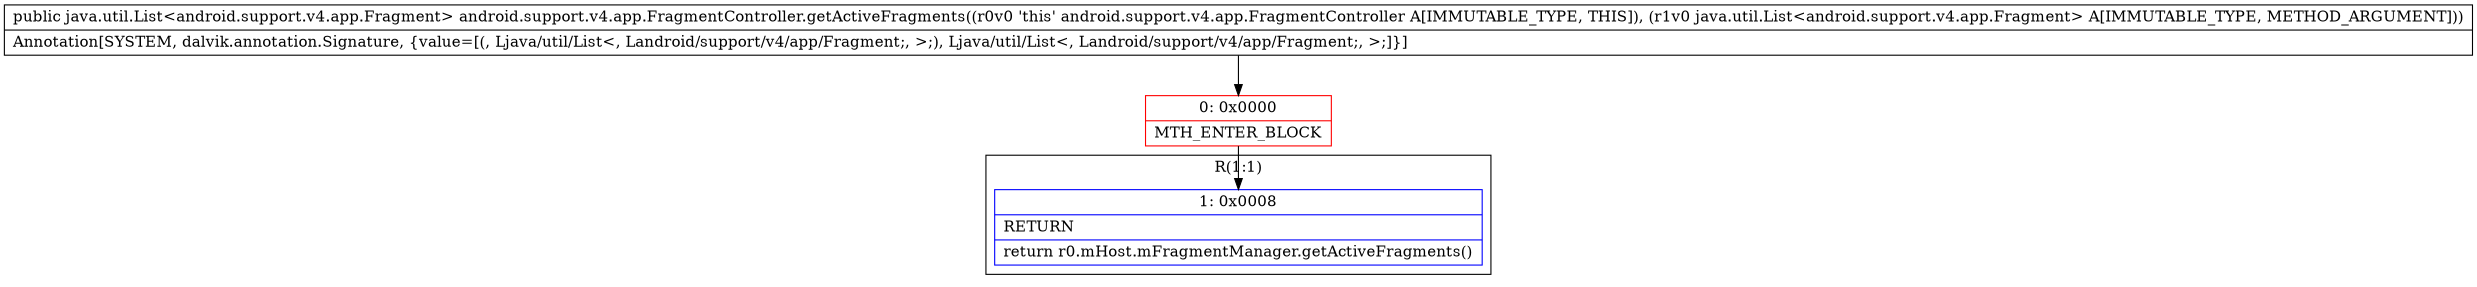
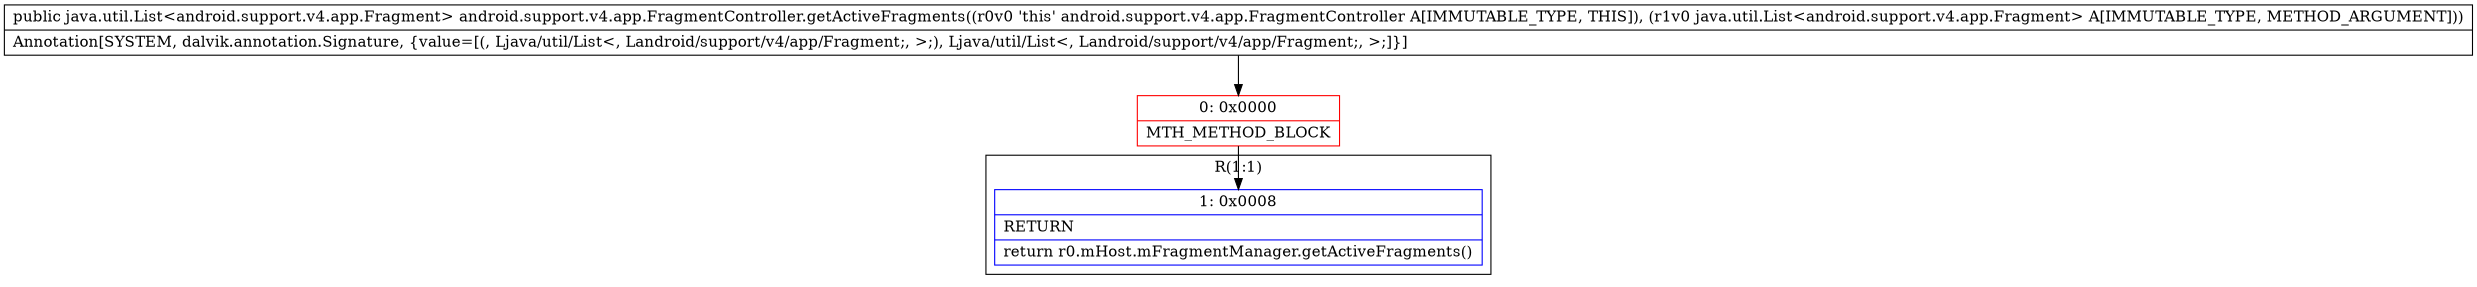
node "0: 0x0000": text "MTH_ENTER_BLOCK" -> "MTH_METHOD_BLOCK"
